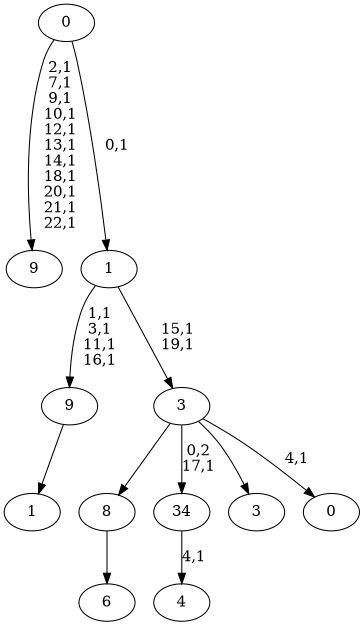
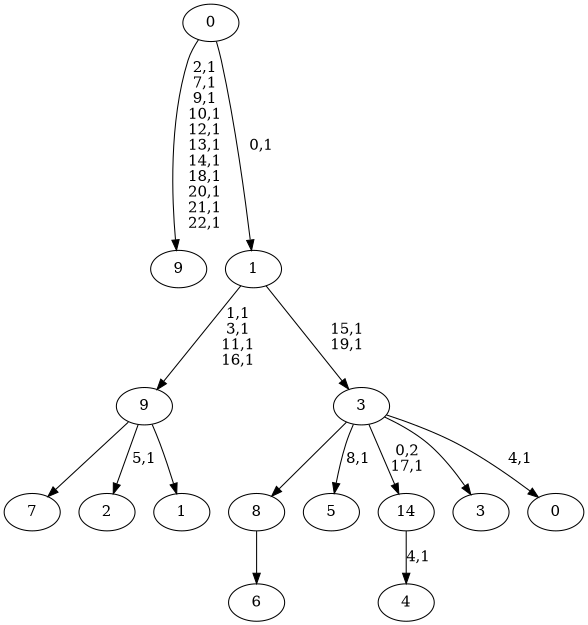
node "7": added
node "2": added
node "34": label "34" -> "14"
node "5": added
